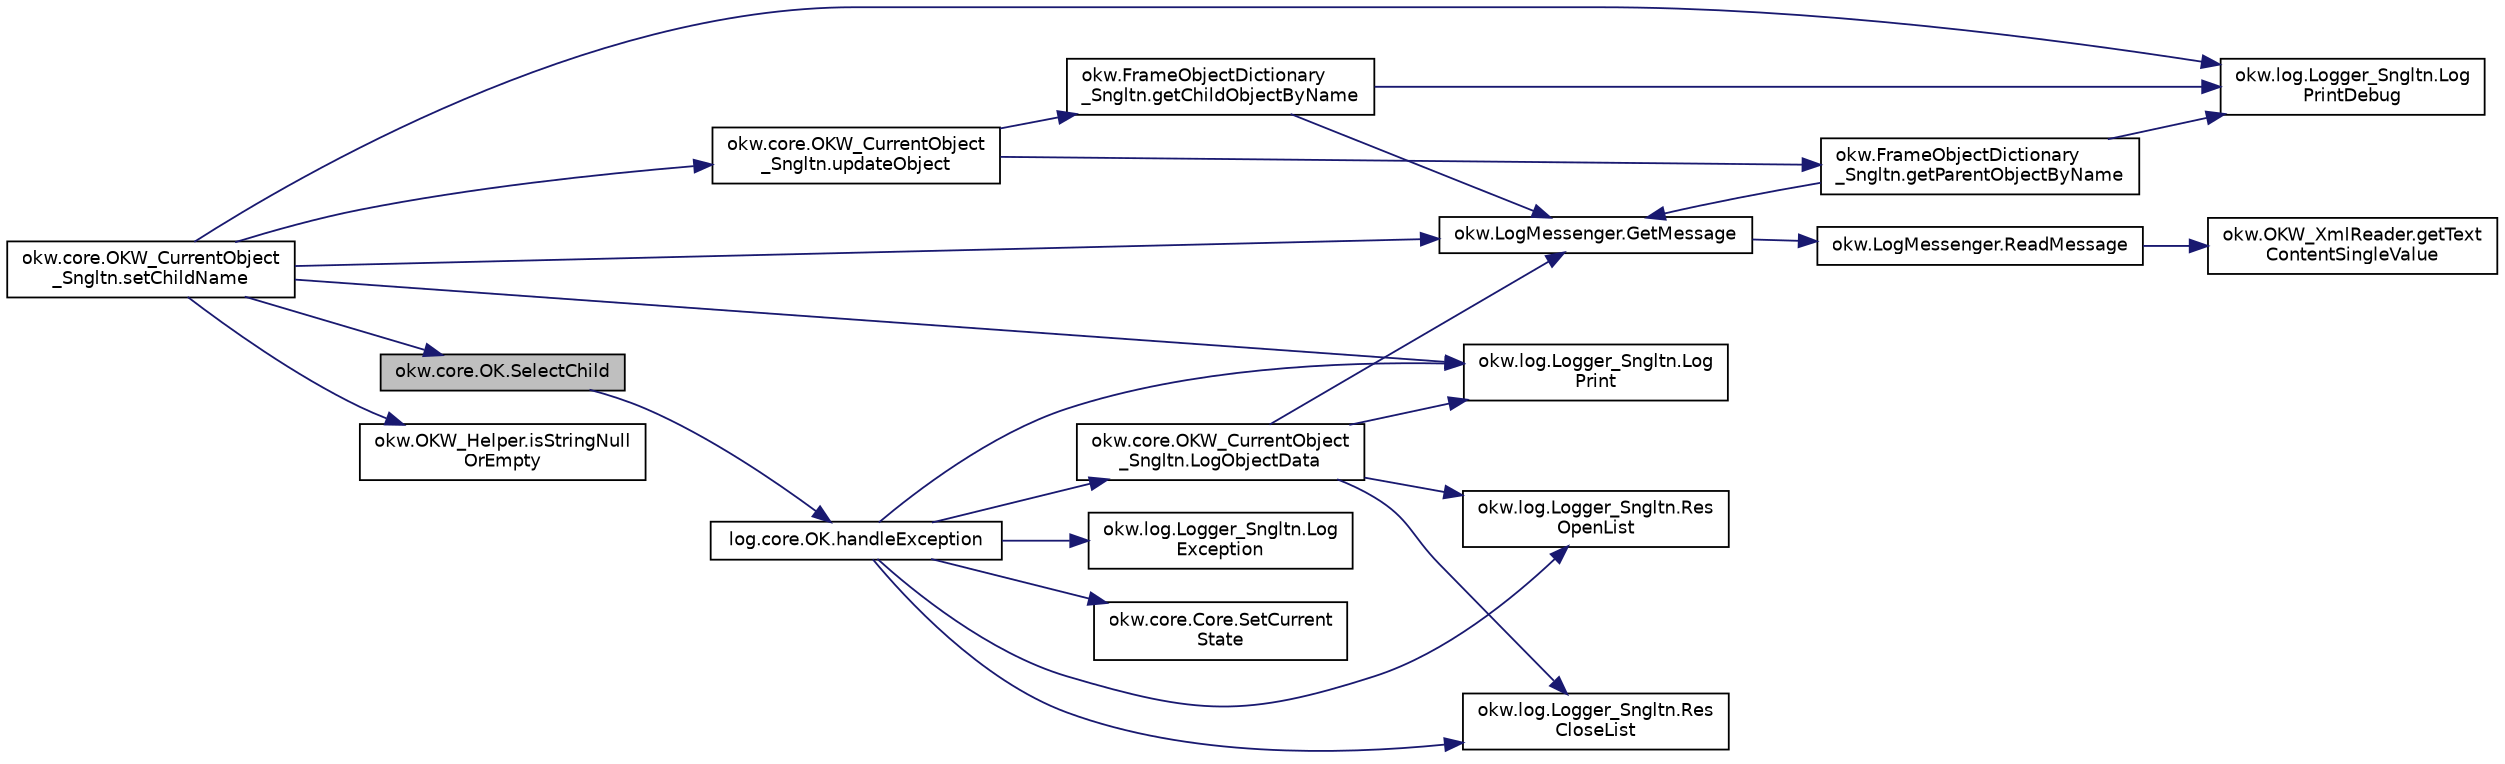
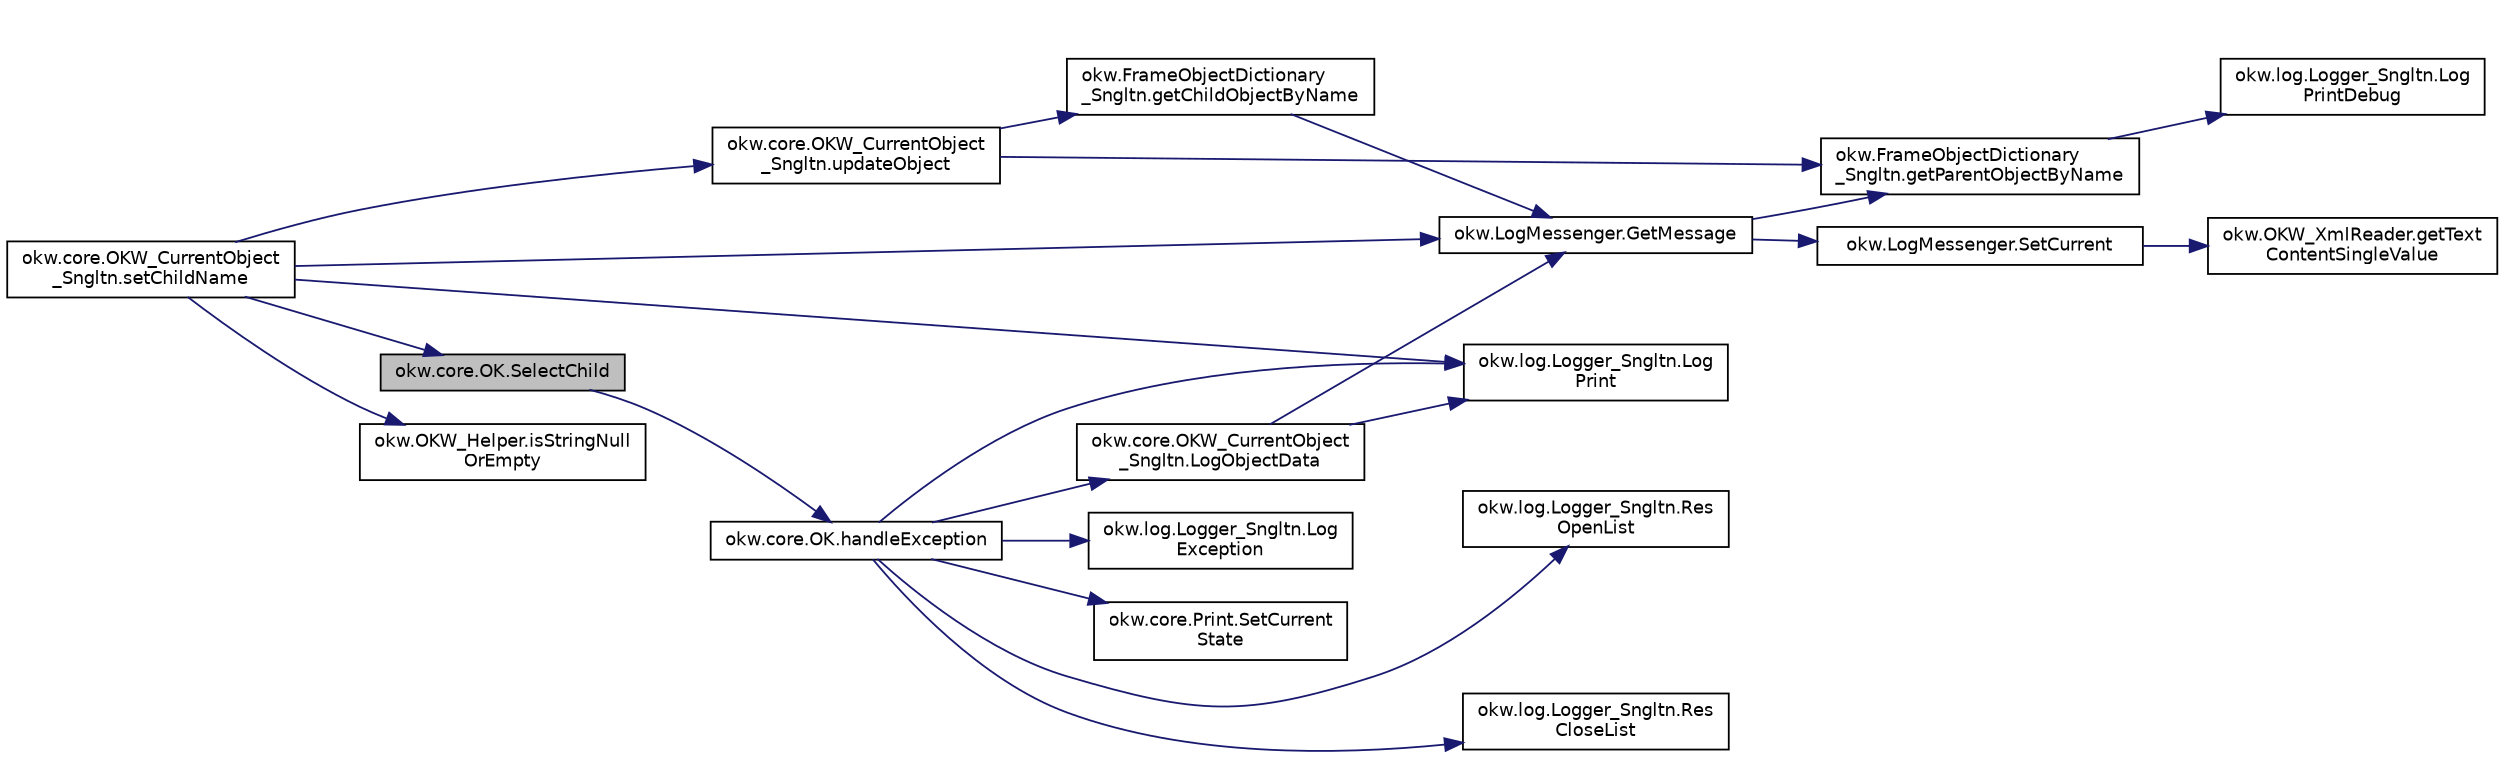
edge "okw.core.OKW_CurrentObject _Sngltn.setChildName" -> "okw.log.Logger_Sngltn.Log PrintDebug": removed
edge "okw.FrameObjectDictionary _Sngltn.getChildObjectByName" -> "okw.log.Logger_Sngltn.Log PrintDebug": removed
edge "okw.FrameObjectDictionary _Sngltn.getParentObjectByName" -> "okw.LogMessenger.GetMessage": reversed
node "okw.LogMessenger.ReadMessage": label "okw.LogMessenger.ReadMessage" -> "okw.LogMessenger.SetCurrent"
edge "okw.core.OKW_CurrentObject _Sngltn.LogObjectData" -> "okw.log.Logger_Sngltn.Res OpenList": removed
node "log.core.OK.handleException": label "log.core.OK.handleException" -> "okw.core.OK.handleException"
edge "okw.core.OKW_CurrentObject _Sngltn.LogObjectData" -> "okw.log.Logger_Sngltn.Res CloseList": removed
node "okw.core.Core.SetCurrent State": label "okw.core.Core.SetCurrent State" -> "okw.core.Print.SetCurrent State"
